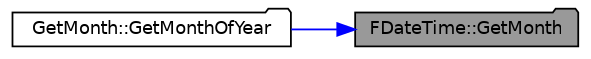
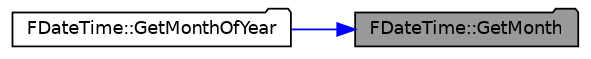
node "GetMonth::GetMonthOfYear": label "GetMonth::GetMonthOfYear" -> "FDateTime::GetMonthOfYear"
